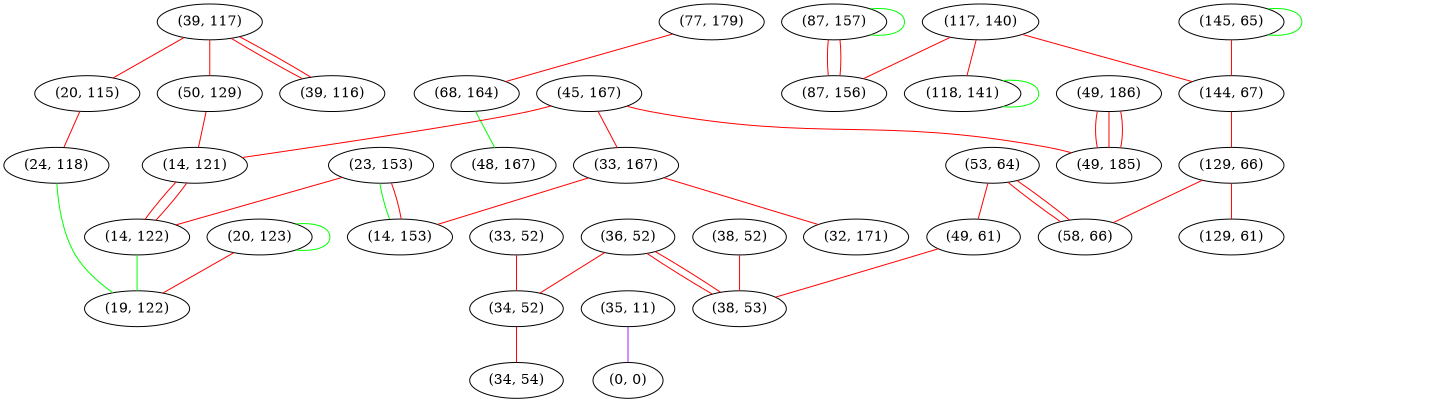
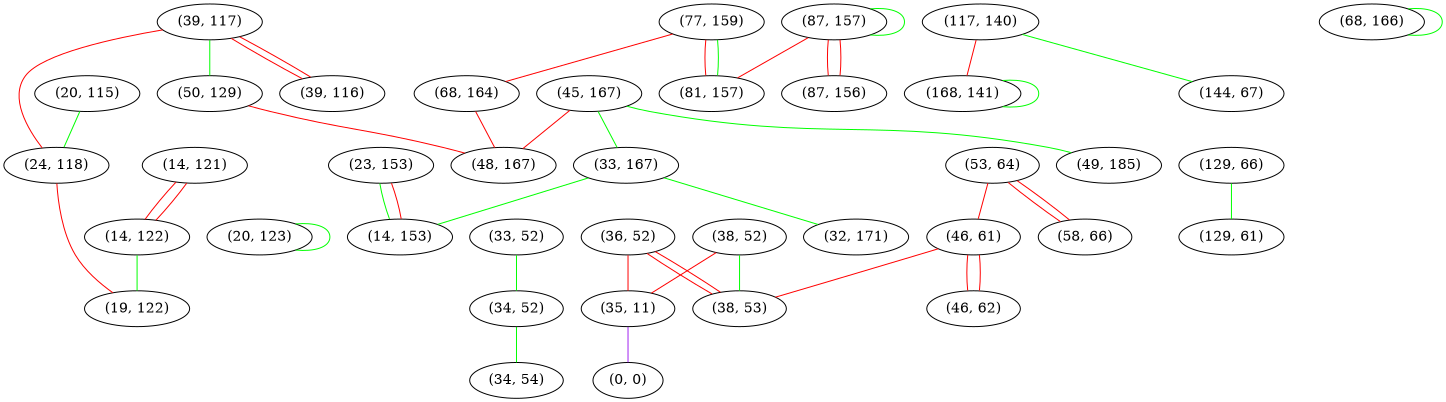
node "(77, 179)": label "(77, 179)" -> "(77, 159)"
node "(145, 65)": removed
node "(68, 166)": added
edge "(39, 117)" -- "(20, 115)": now "(39, 117)" -- "(24, 118)"
edge "(39, 117)" -- "(50, 129)": color red -> green
edge "(117, 140)" -- "(87, 156)": removed
edge "(117, 140)" -- "(144, 67)": color red -> green
node "(81, 157)": added
node "(118, 141)": label "(118, 141)" -> "(168, 141)"
node "(49, 186)": removed
edge "(20, 115)" -- "(24, 118)": color red -> green
edge "(45, 167)" -- "(49, 185)": color red -> green
edge "(50, 129)" -- "(14, 121)": now "(50, 129)" -- "(48, 167)"
edge "(68, 164)" -- "(48, 167)": color green -> red
edge "(45, 167)" -- "(33, 167)": color red -> green
edge "(144, 67)" -- "(129, 66)": removed
edge "(45, 167)" -- "(14, 121)": now "(45, 167)" -- "(48, 167)"
edge "(23, 153)" -- "(14, 122)": removed
edge "(33, 167)" -- "(14, 153)": color red -> green
edge "(33, 167)" -- "(32, 171)": color red -> green
edge "(129, 66)" -- "(58, 66)": removed
edge "(129, 66)" -- "(129, 61)": color red -> green
node "(49, 61)": label "(49, 61)" -> "(46, 61)"
edge "(24, 118)" -- "(19, 122)": color green -> red
edge "(38, 52)" -- "(35, 11)": added
edge "(20, 123)" -- "(19, 122)": removed
edge "(33, 52)" -- "(34, 52)": color red -> green
edge "(36, 52)" -- "(34, 52)": now "(36, 52)" -- "(35, 11)"
edge "(38, 52)" -- "(38, 53)": color red -> green
node "(46, 62)": added
edge "(34, 52)" -- "(34, 54)": color red -> green
